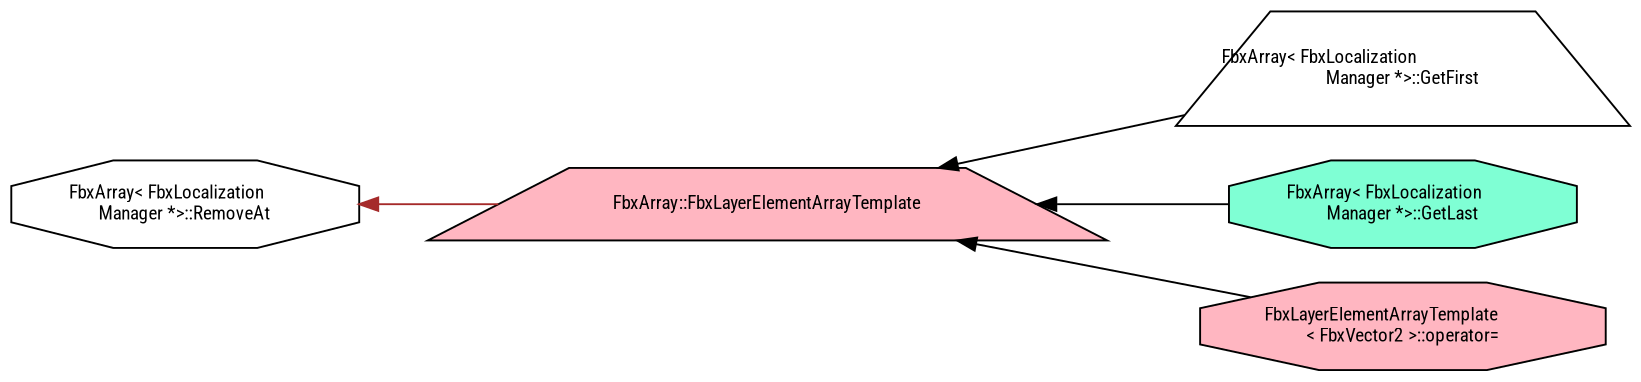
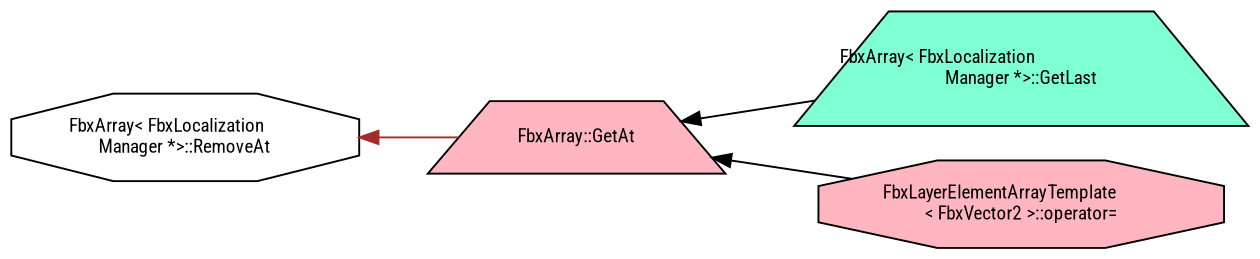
node "FbxArray< FbxLocalization Manager *>::GetFirst": removed
node "FbxArray::FbxLayerElementArrayTemplate": label "FbxArray::FbxLayerElementArrayTemplate" -> "FbxArray::GetAt"
node "FbxArray< FbxLocalization Manager *>::GetLast": shape octagon -> trapezium
